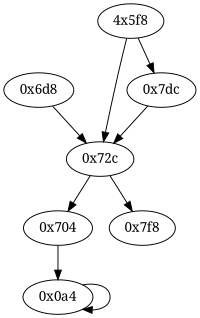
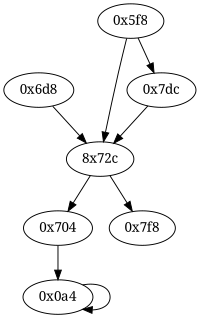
node "4x5f8": label "4x5f8" -> "0x5f8"
node "0x72c": label "0x72c" -> "8x72c"
